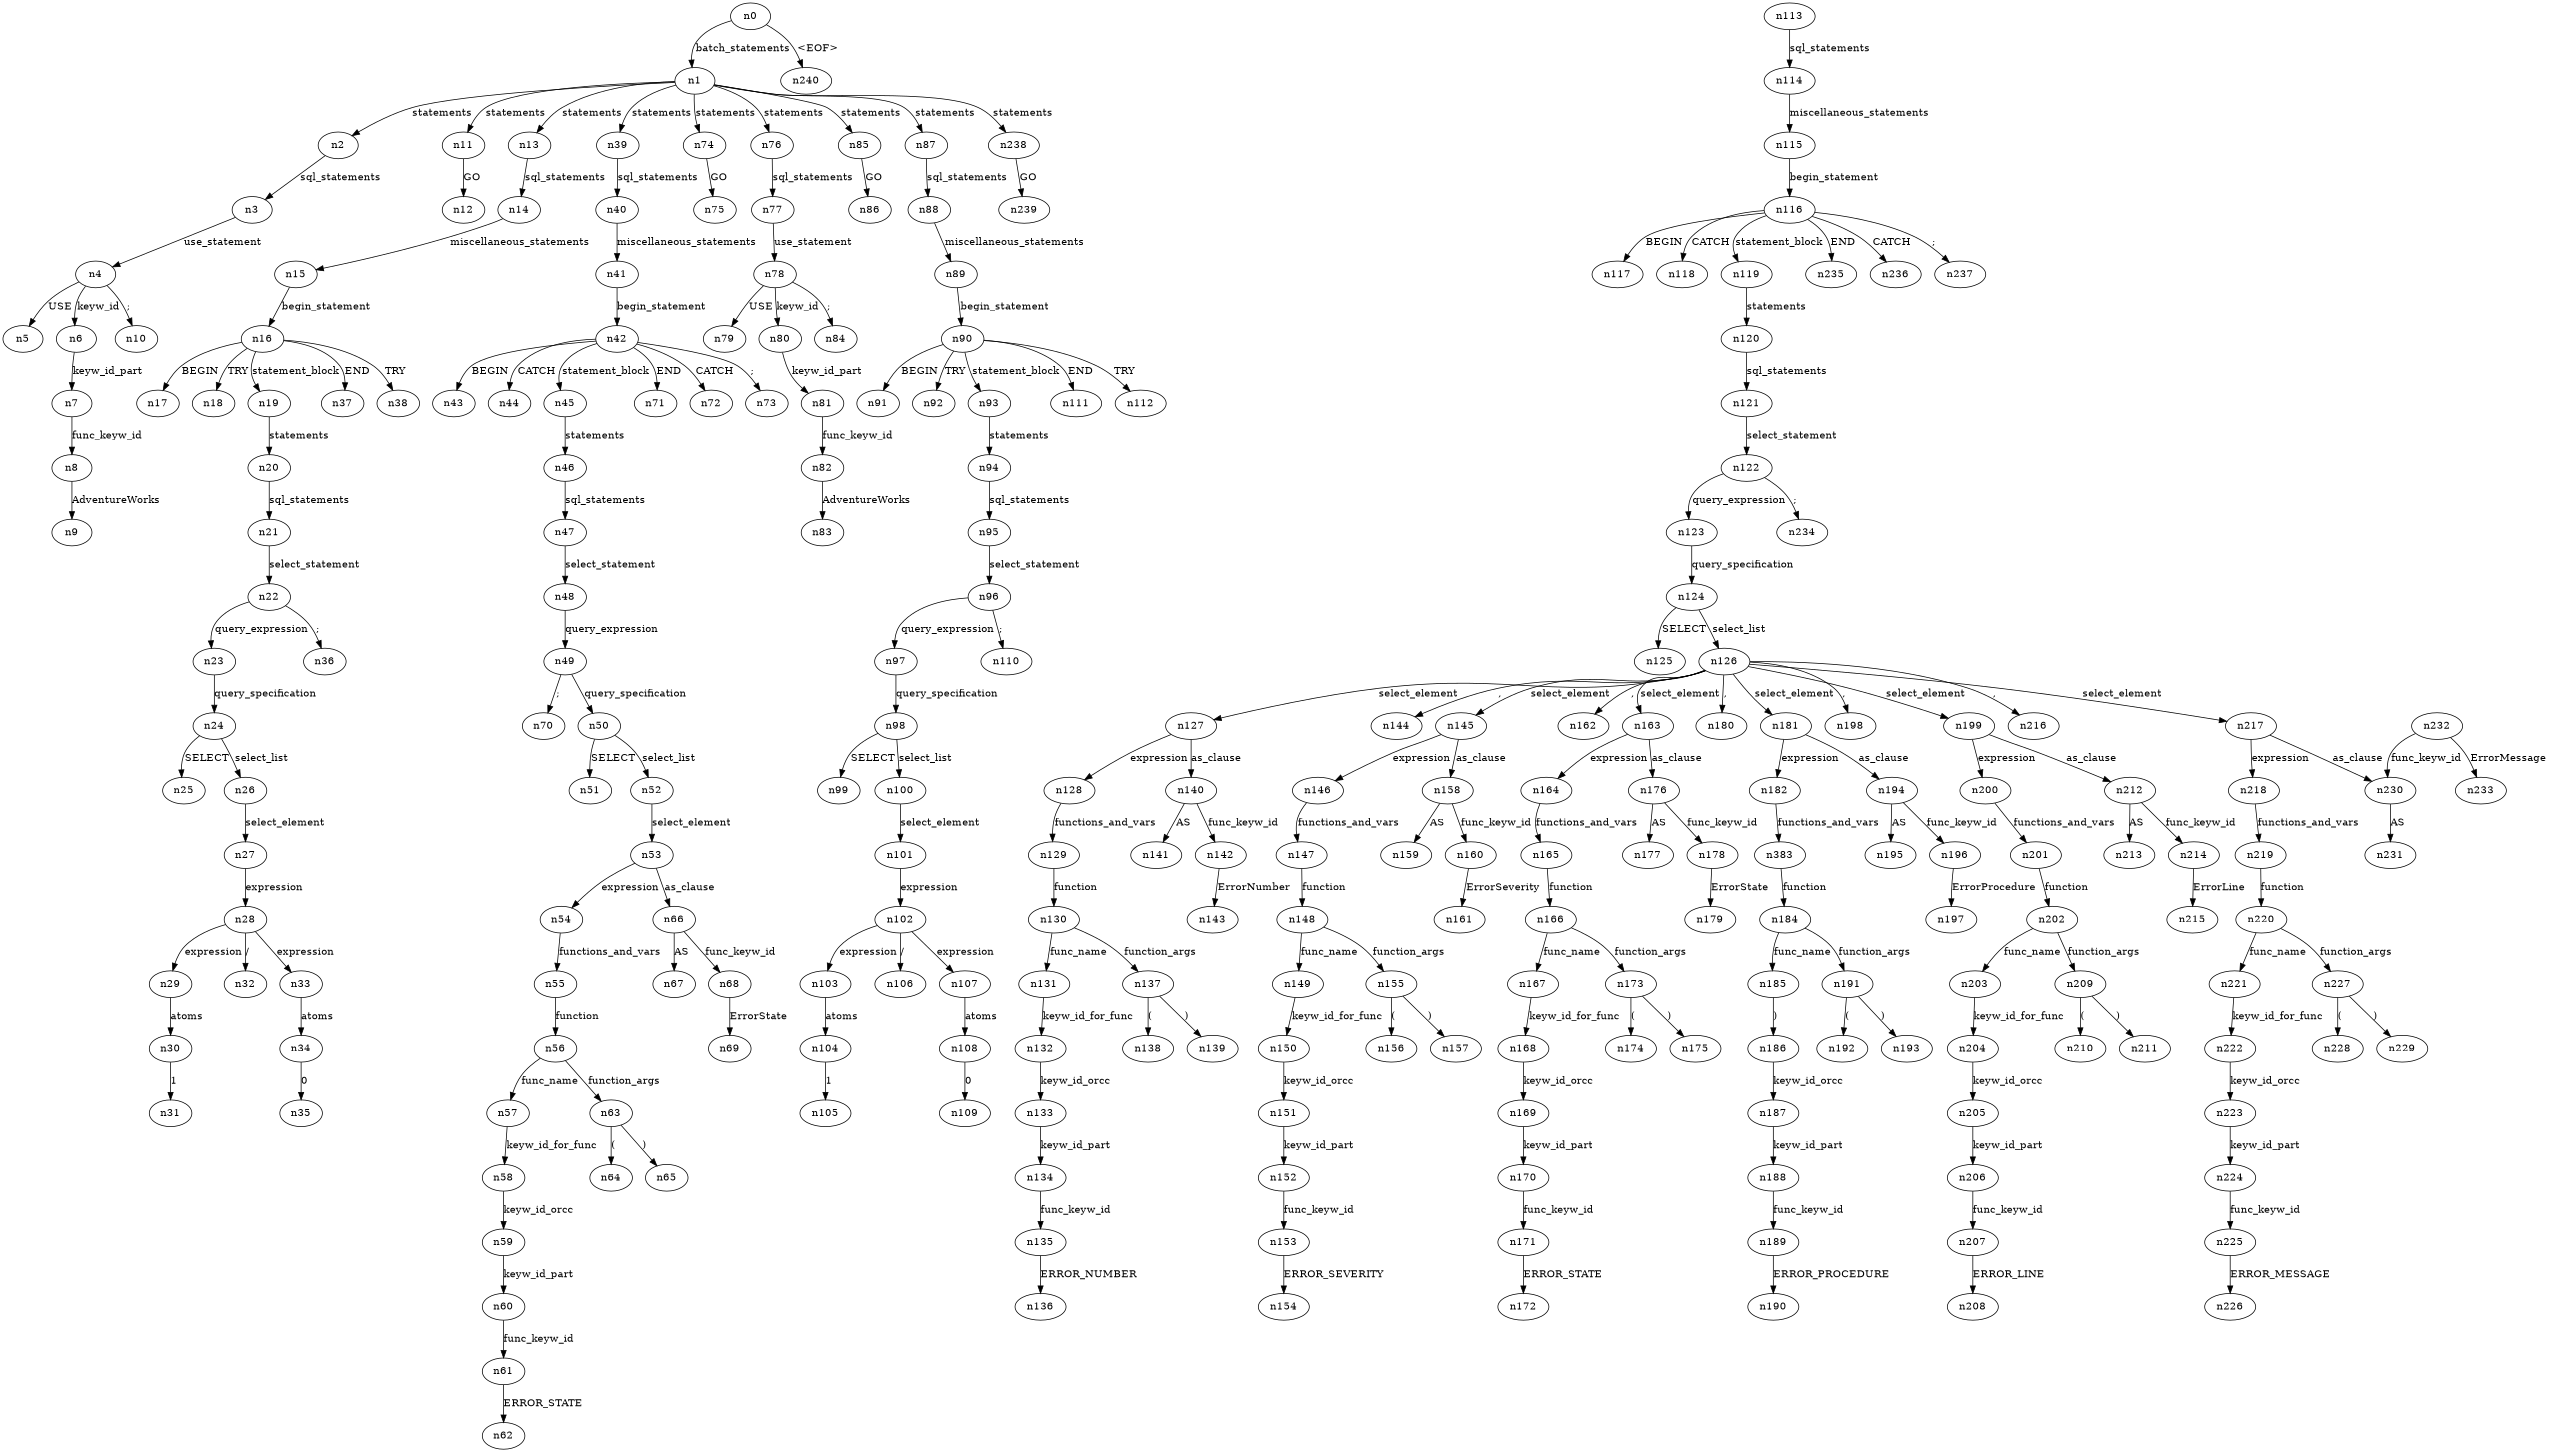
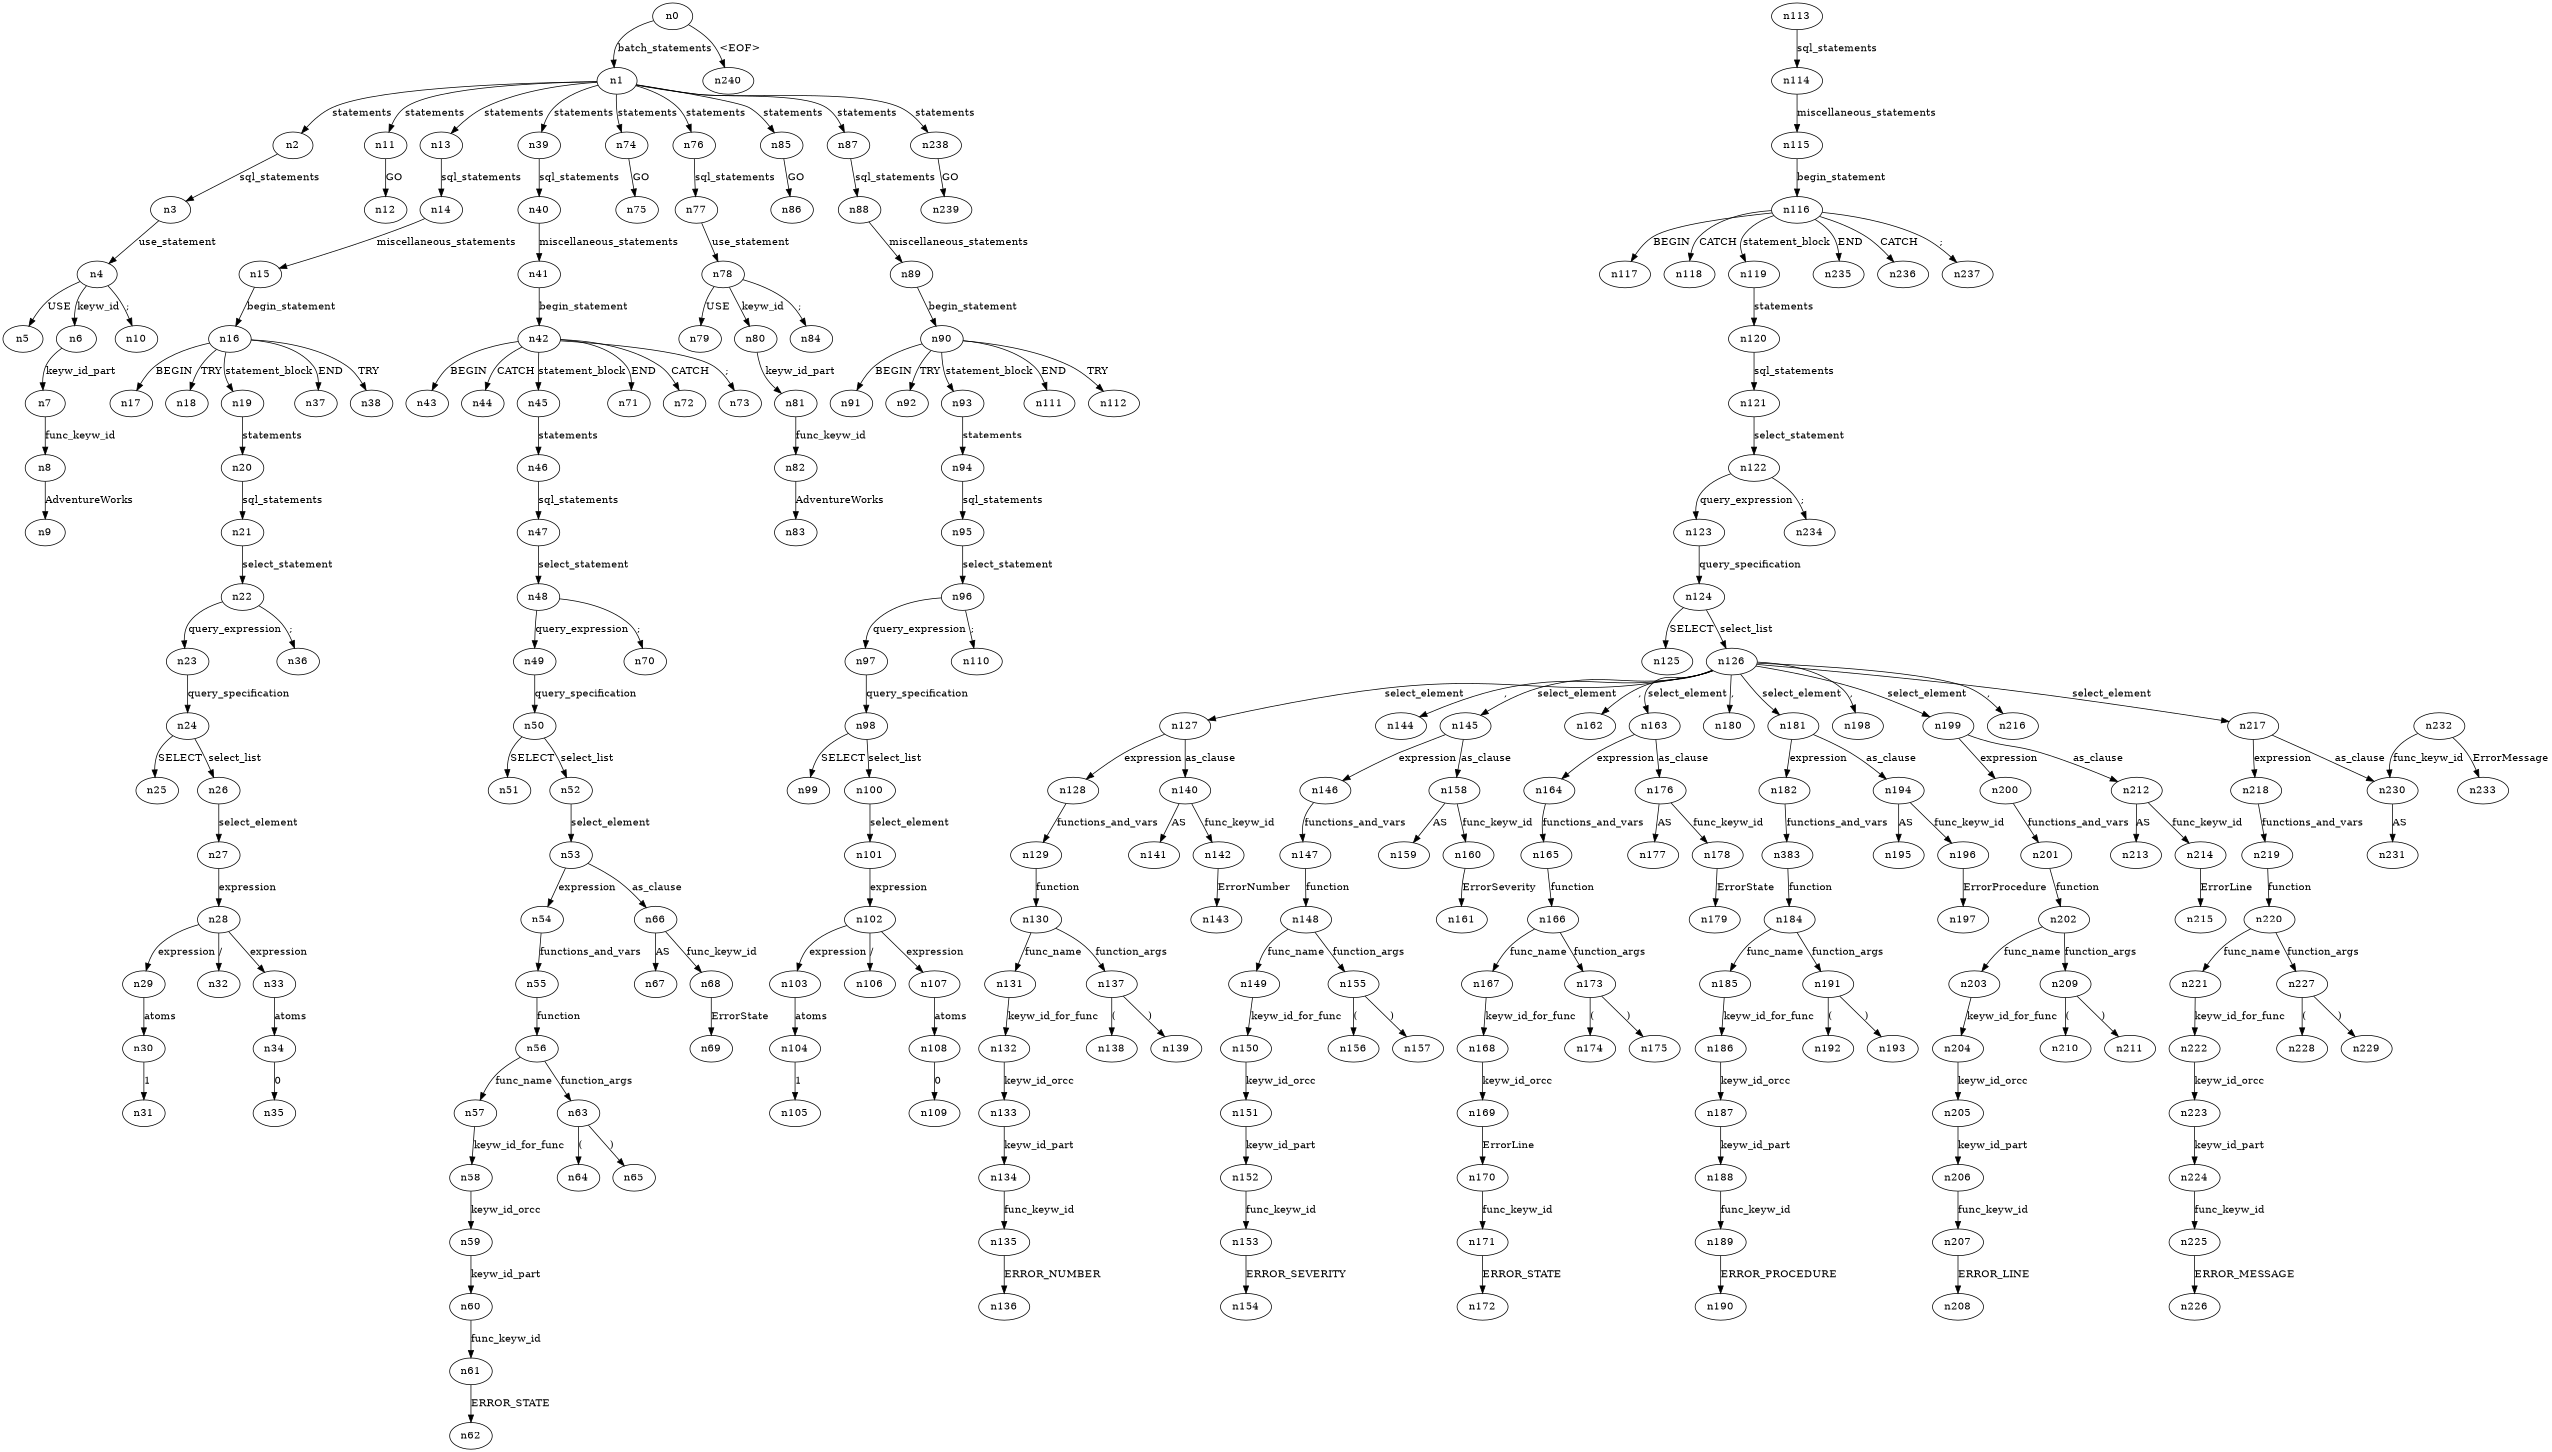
edge "n49" -> "n70": now "n48" -> "n70"
edge "n185" -> "n186": label ")" -> "keyw_id_for_func"
edge "n169" -> "n170": label "keyw_id_part" -> "ErrorLine"
